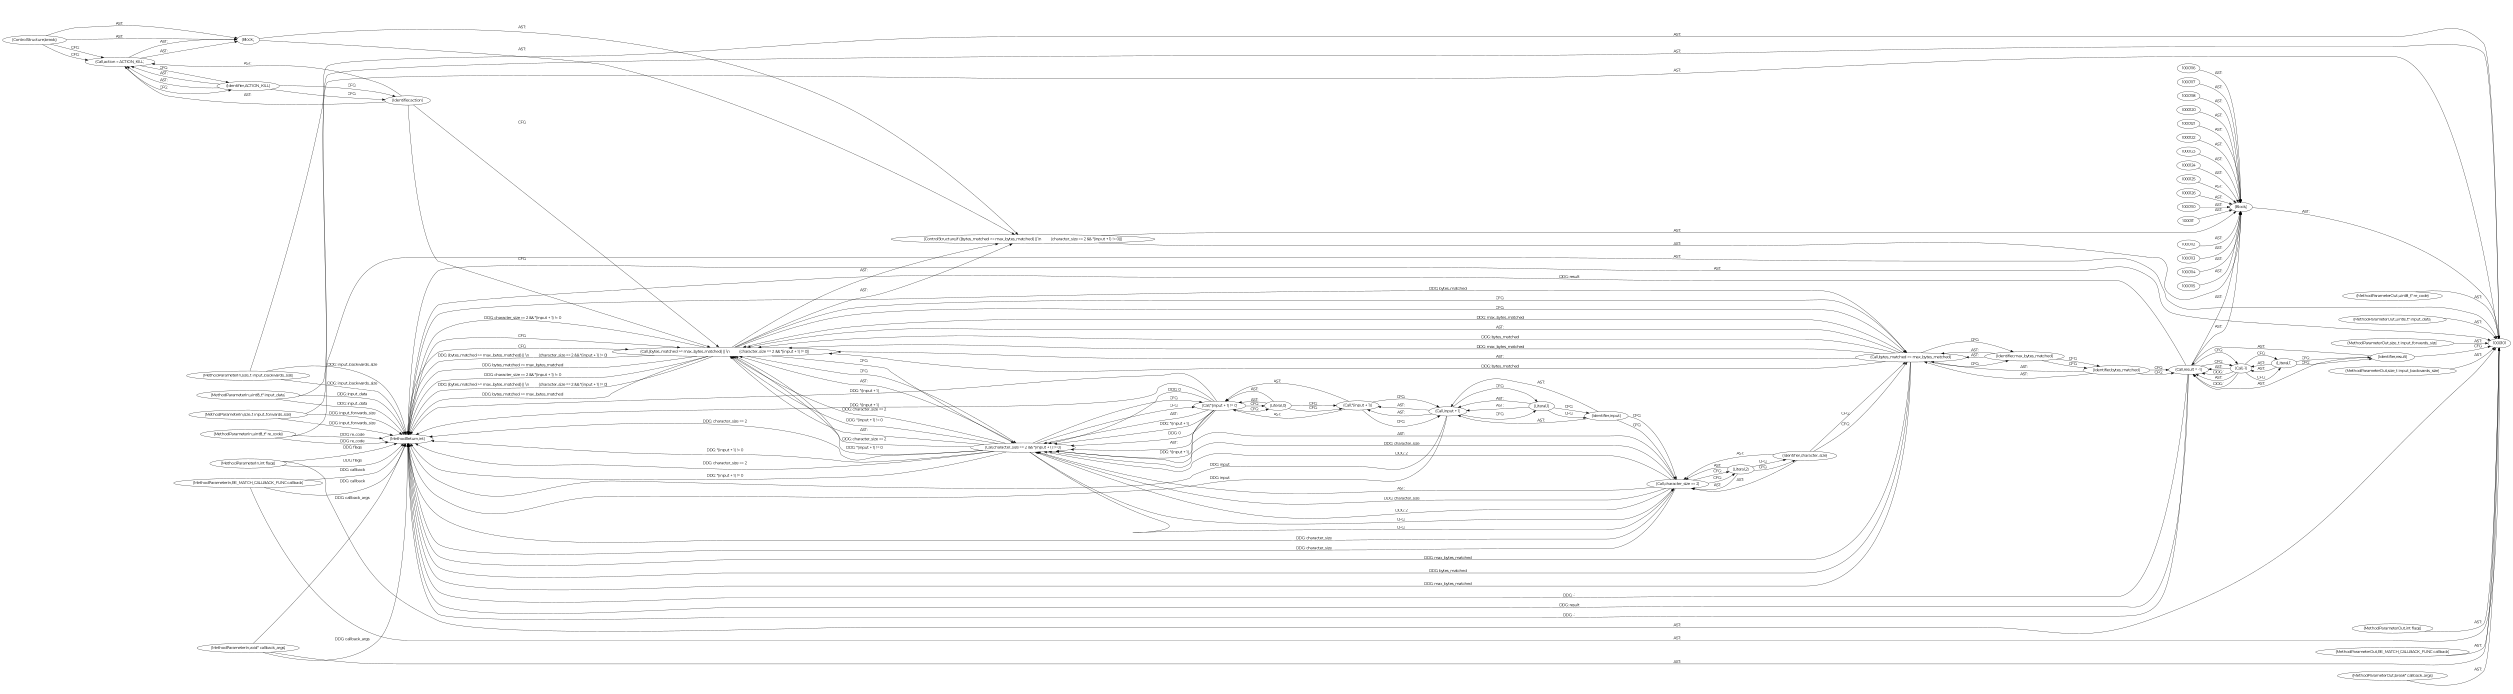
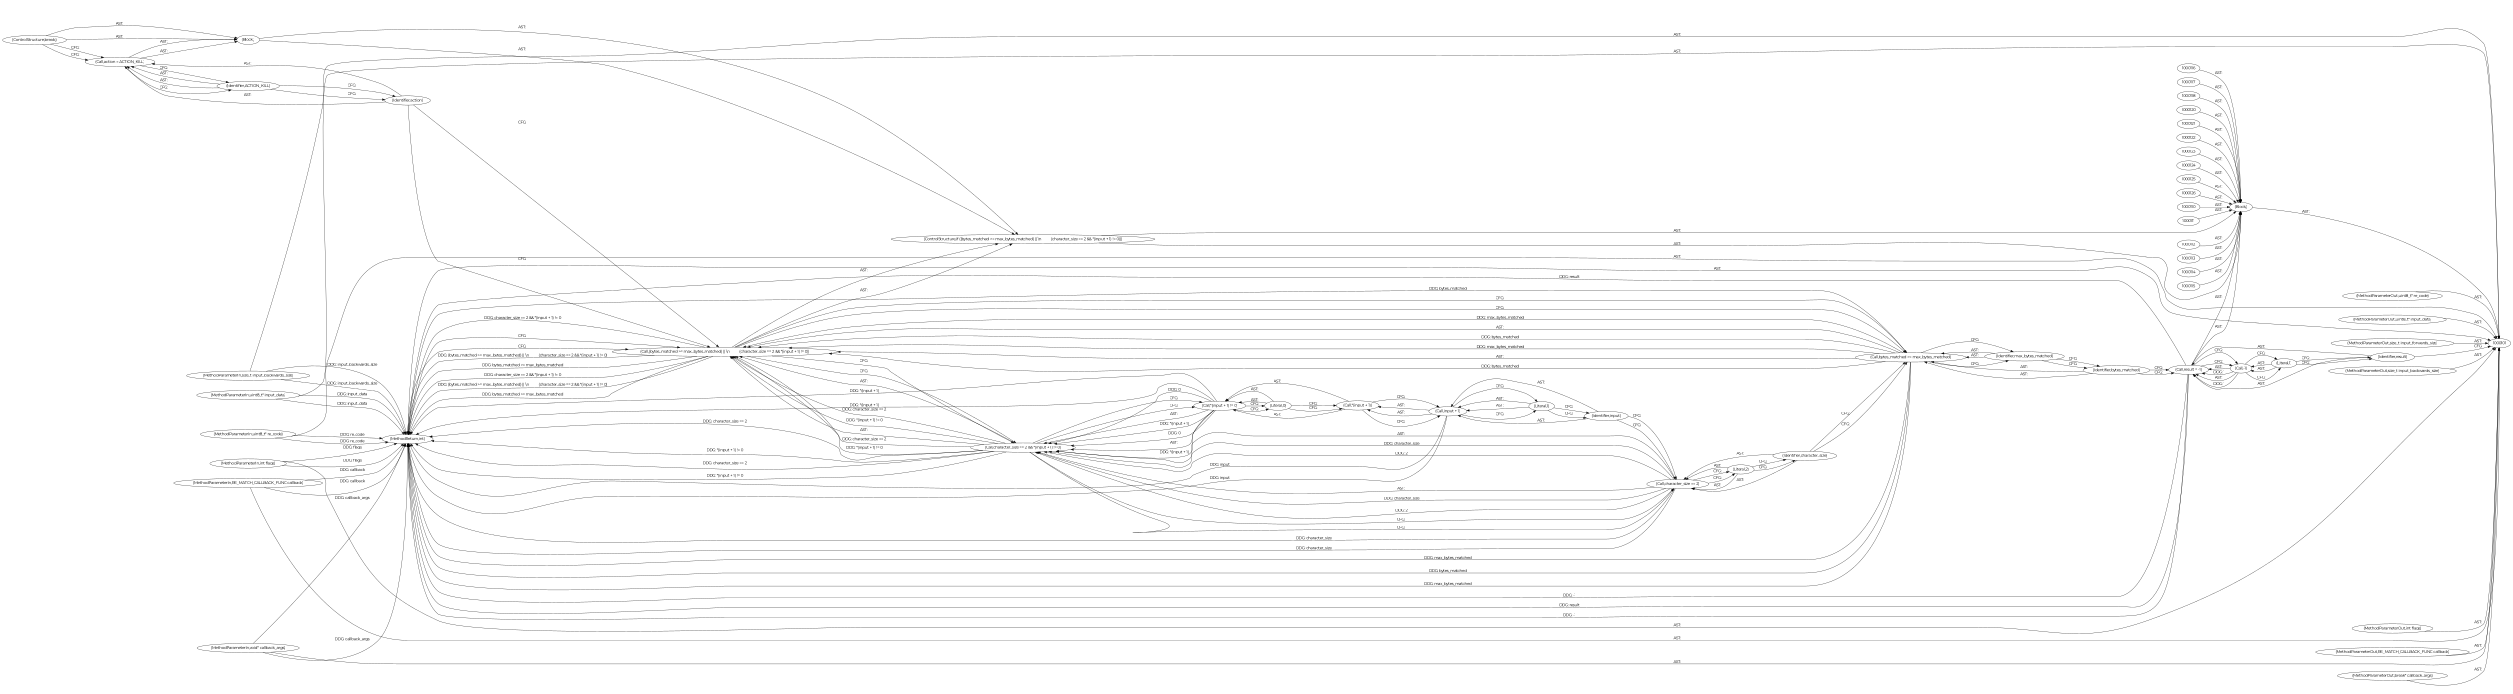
node "(MethodParameterIn,size_t input_forwards_size)": removed
